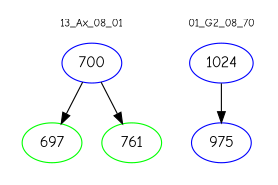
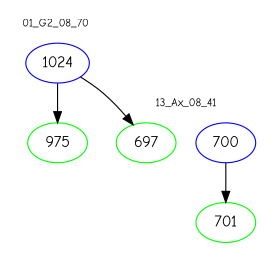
cluster "13_Ax_08_01": label "13_Ax_08_01" -> "13_Ax_08_41"
edge "700" -> "697": now "1024" -> "697"
node "761": label "761" -> "701"
node "975": color blue -> green
